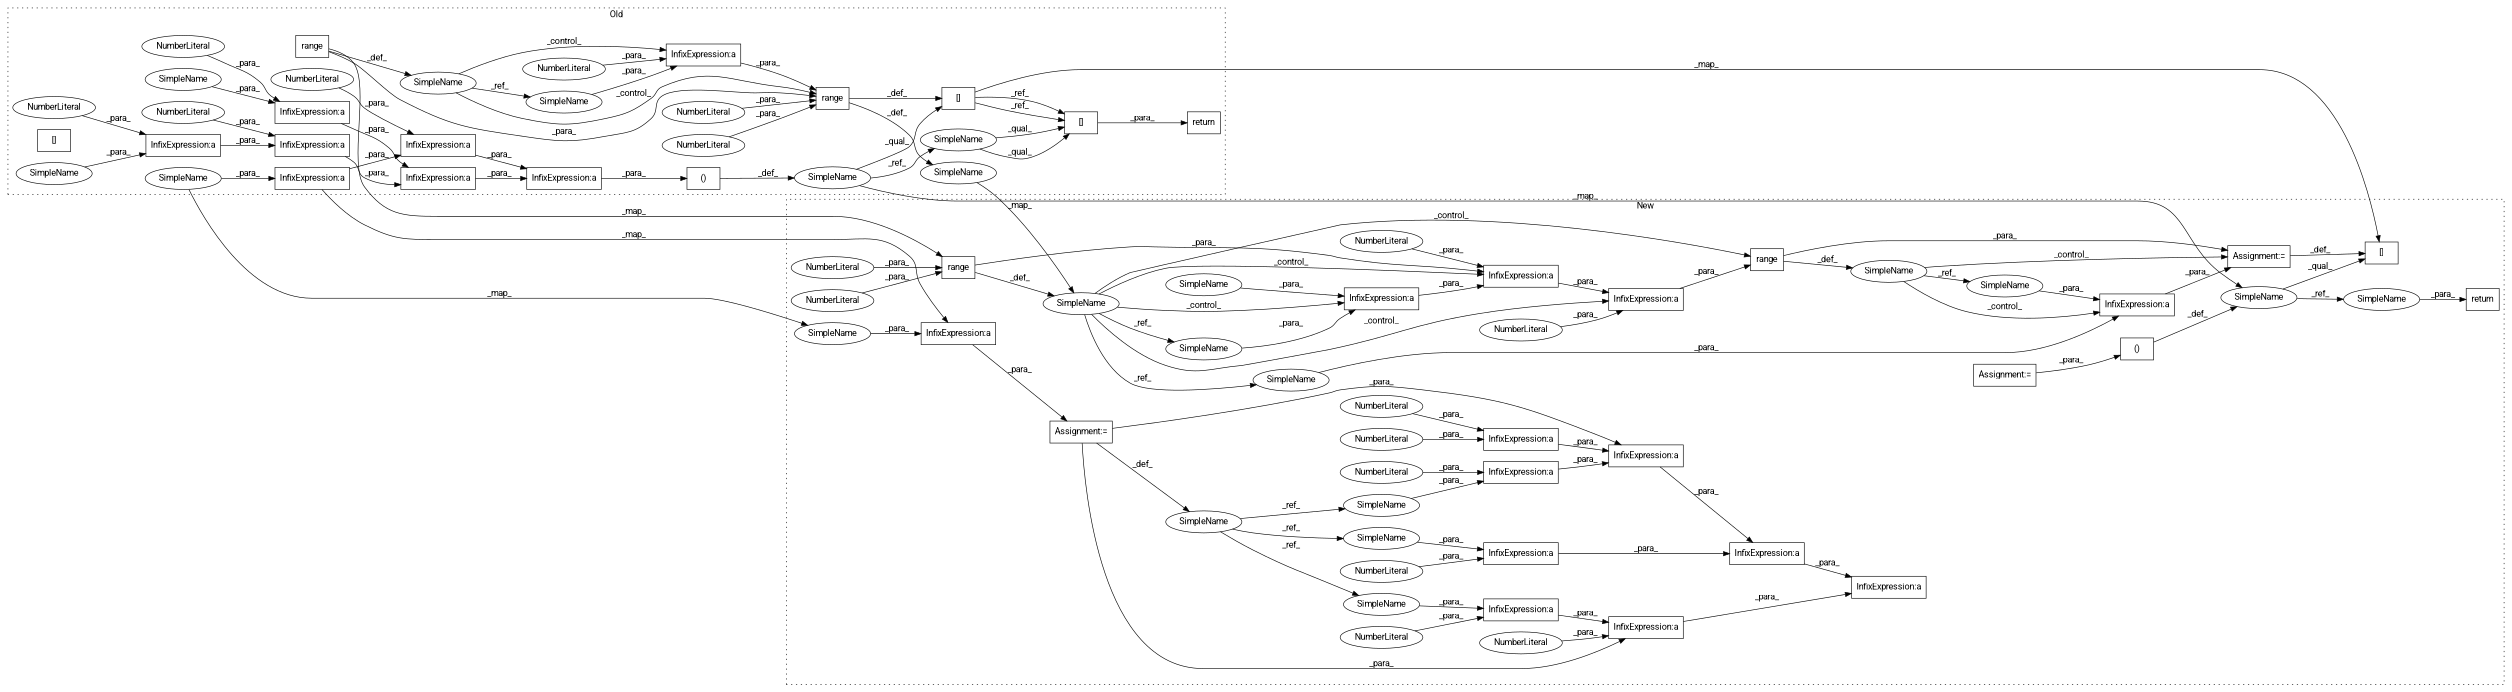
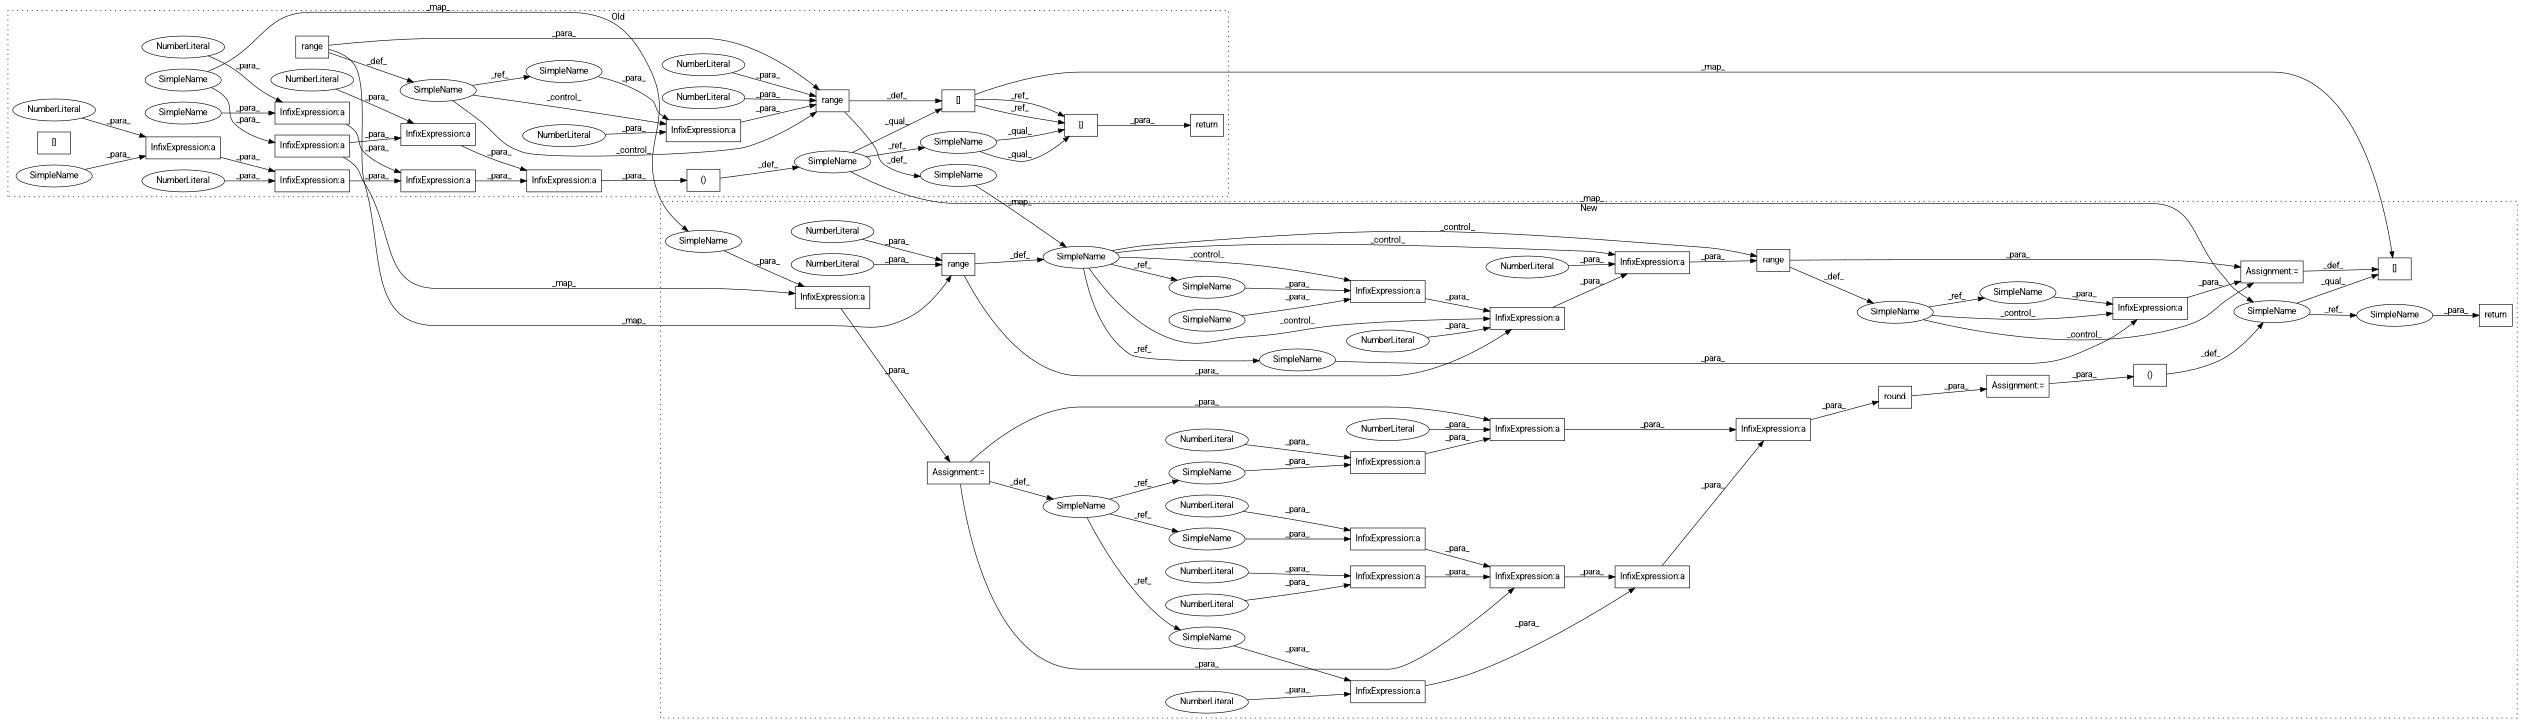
node "round": added
